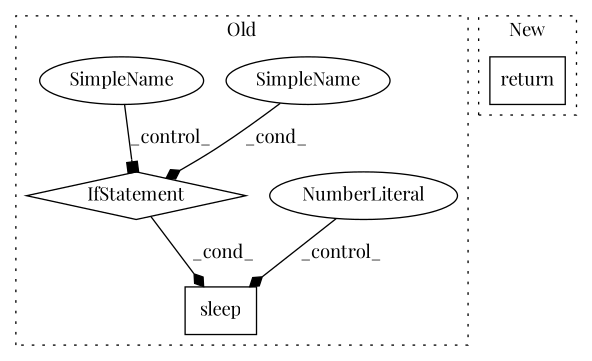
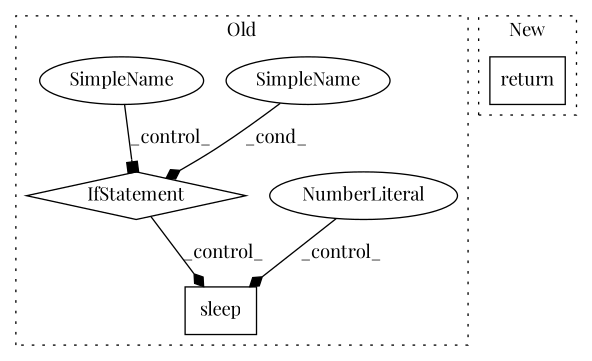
edge "IfStatement" -> "sleep": label "_cond_" -> "_control_"
